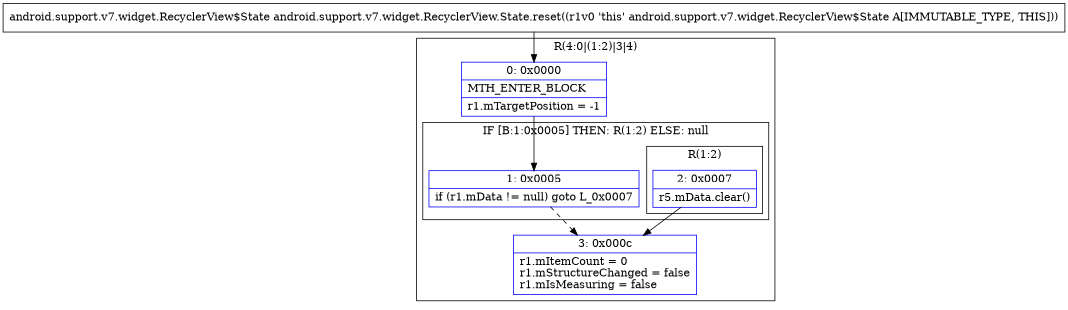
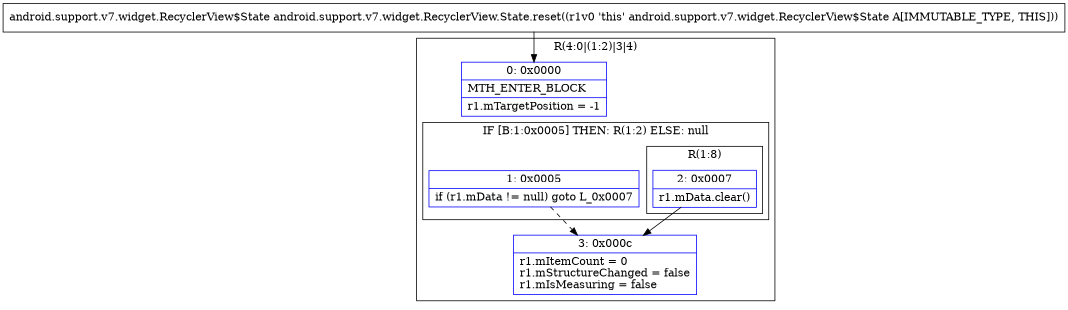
edge "0: 0x0000" -> "1: 0x0005": removed
cluster "R(1:2)": label "R(1:2)" -> "R(1:8)"
node "2: 0x0007": text "r5.mData.clear()" -> "r1.mData.clear()"
